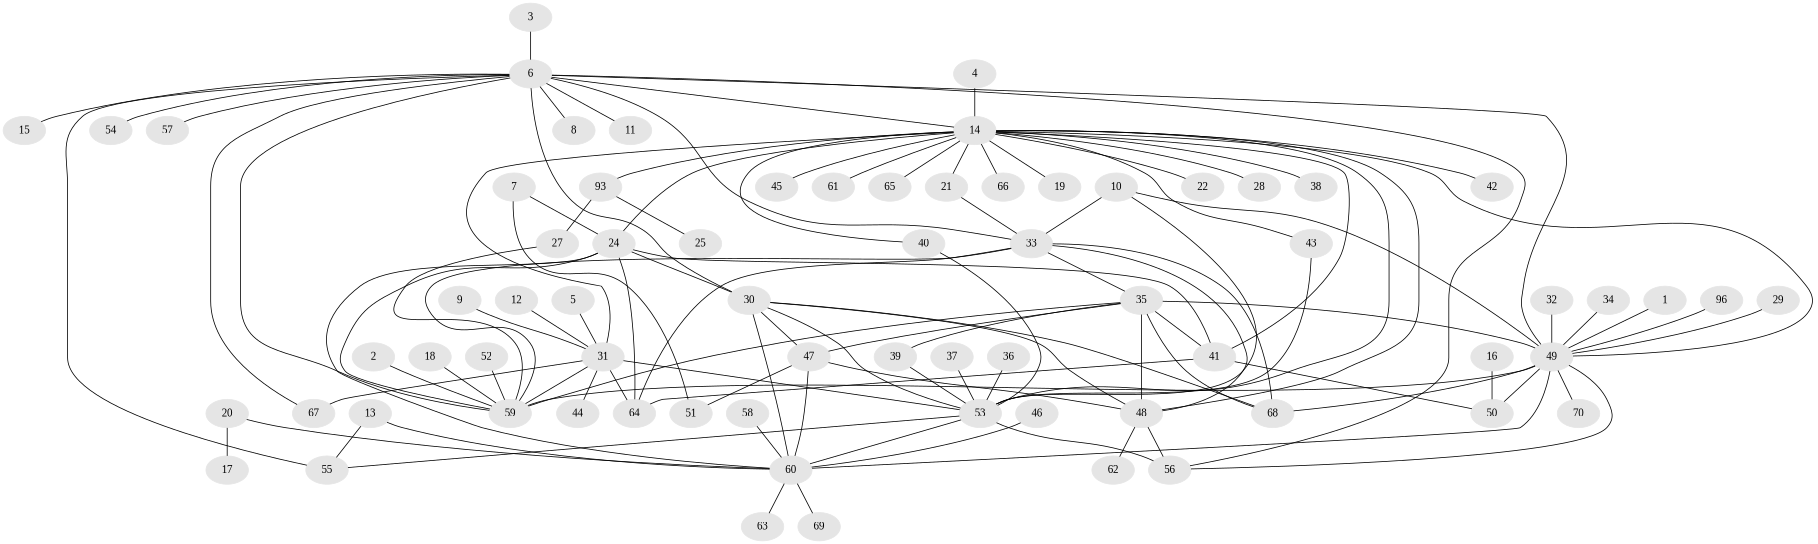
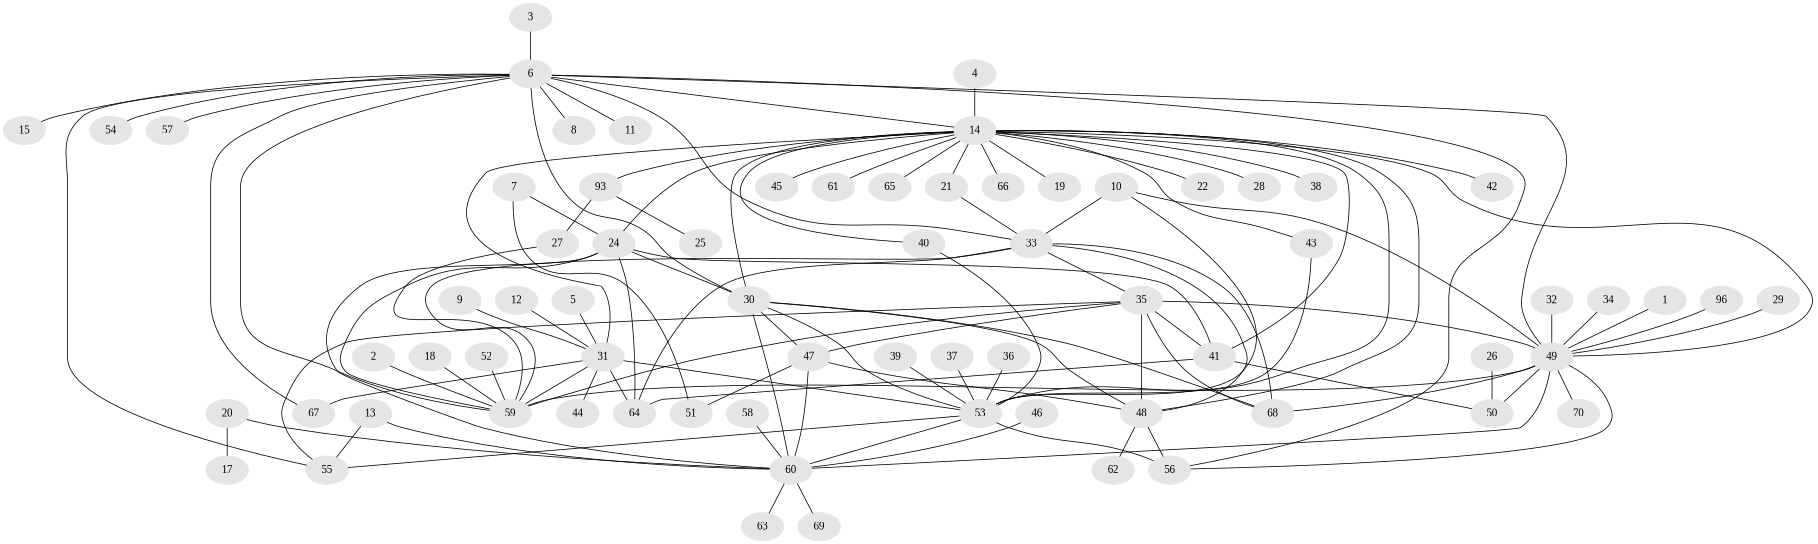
edge "14" -- "30": added
edge "35" -- "39": now "35" -- "55"
node "16": label "16" -> "26"
